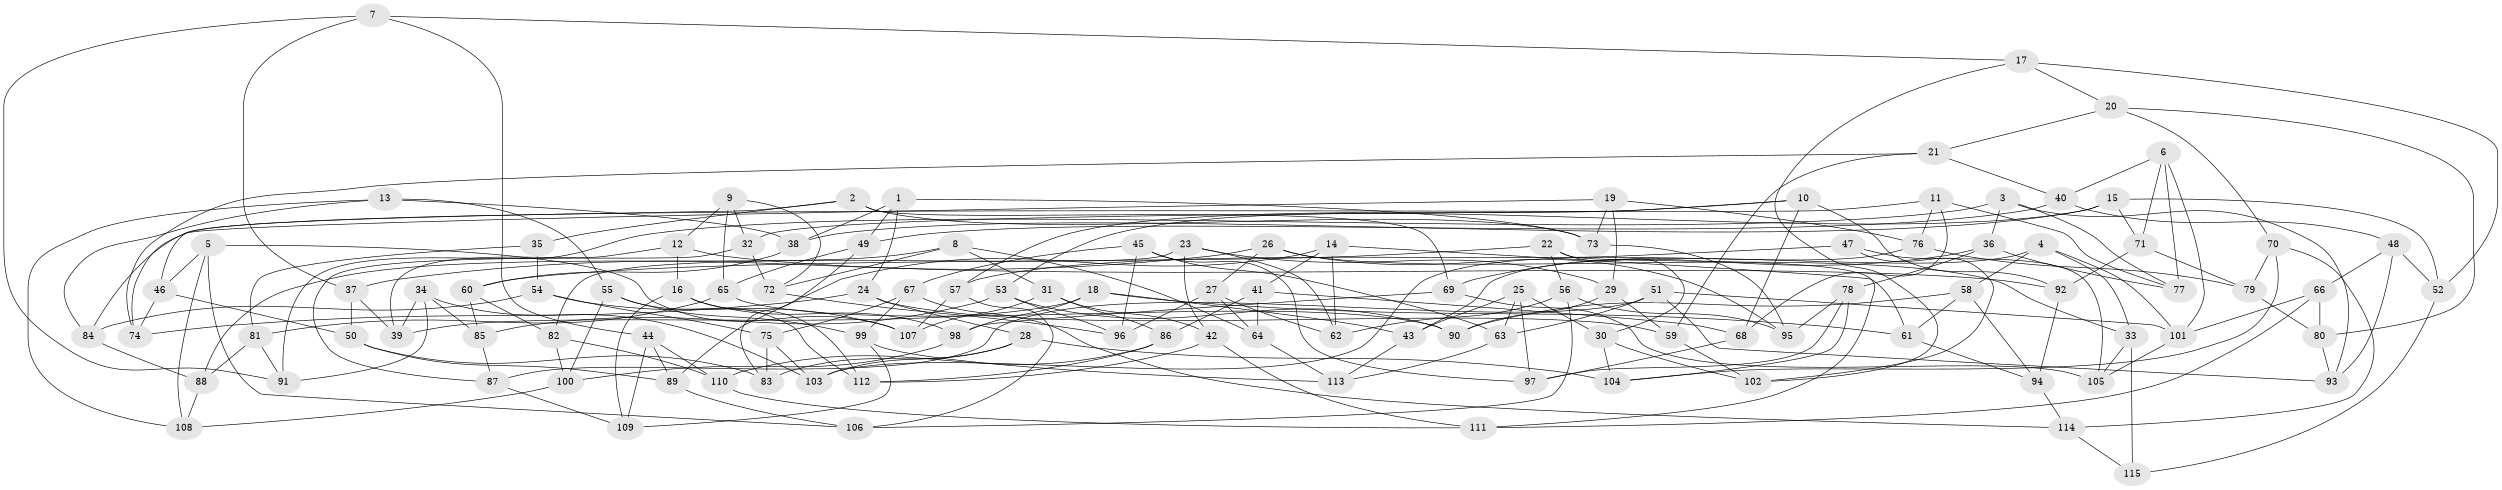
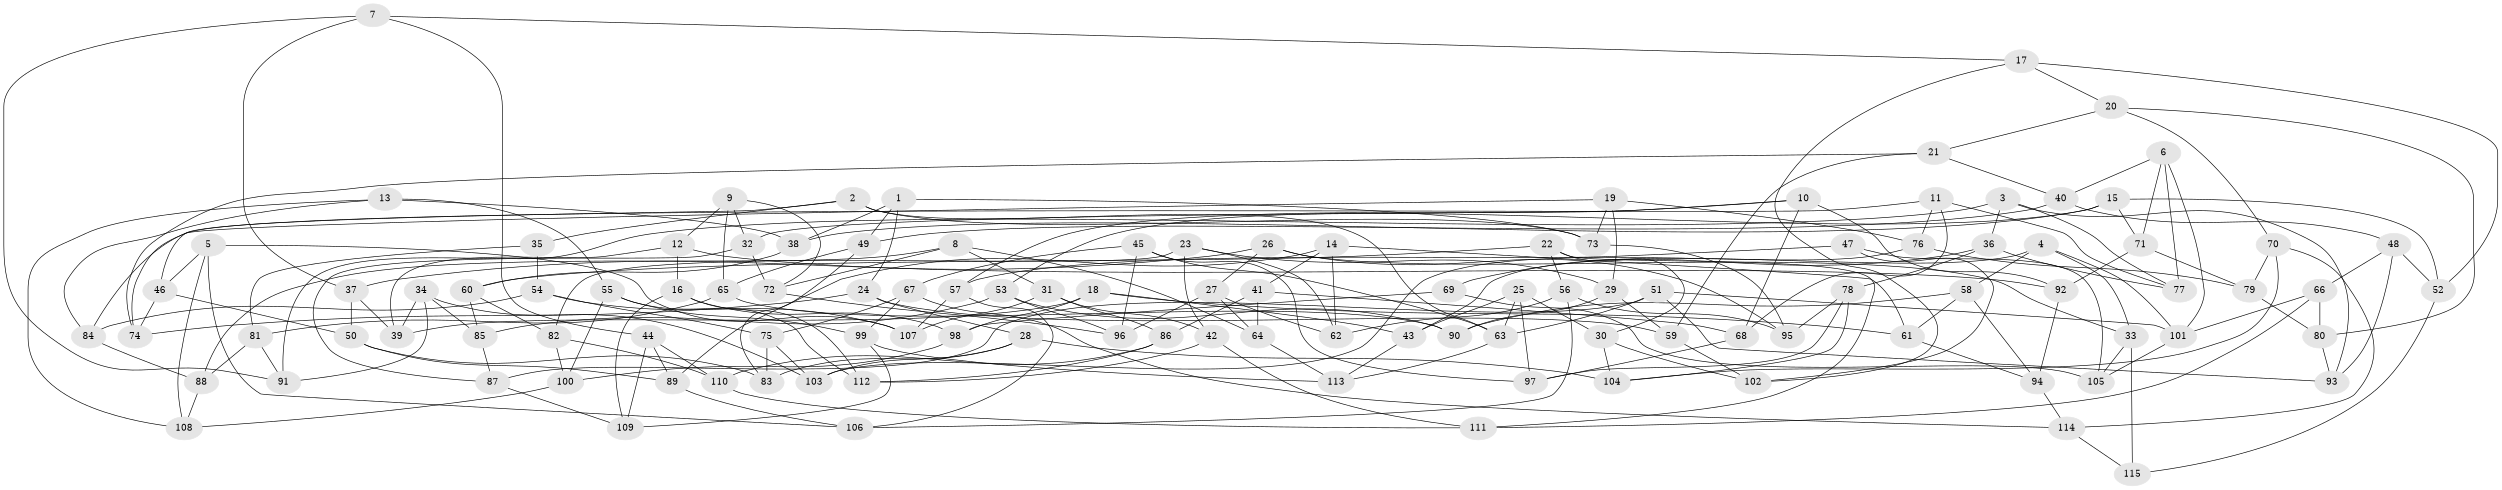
edge "2" -- "69": now "2" -- "63"
